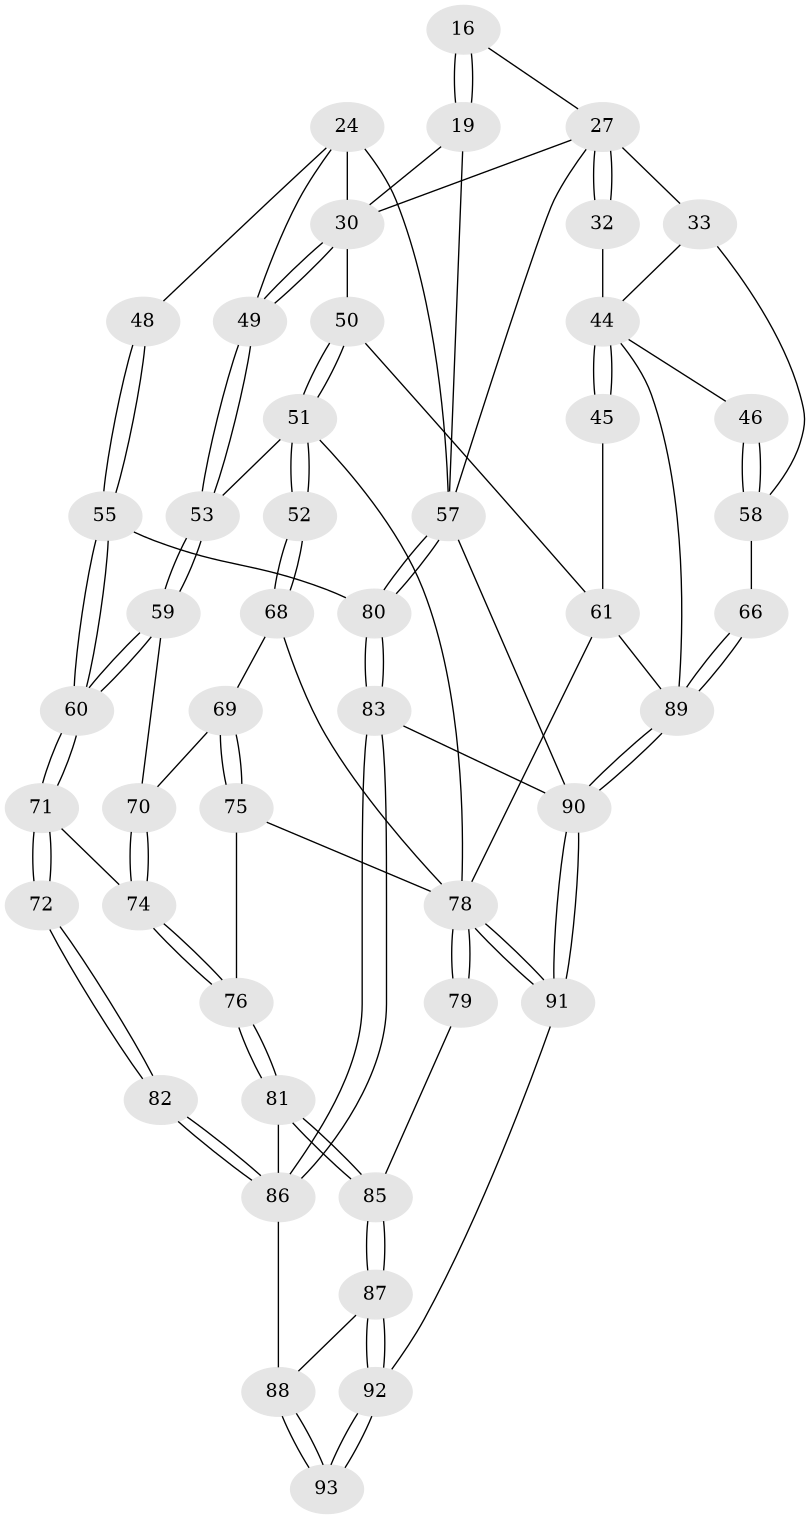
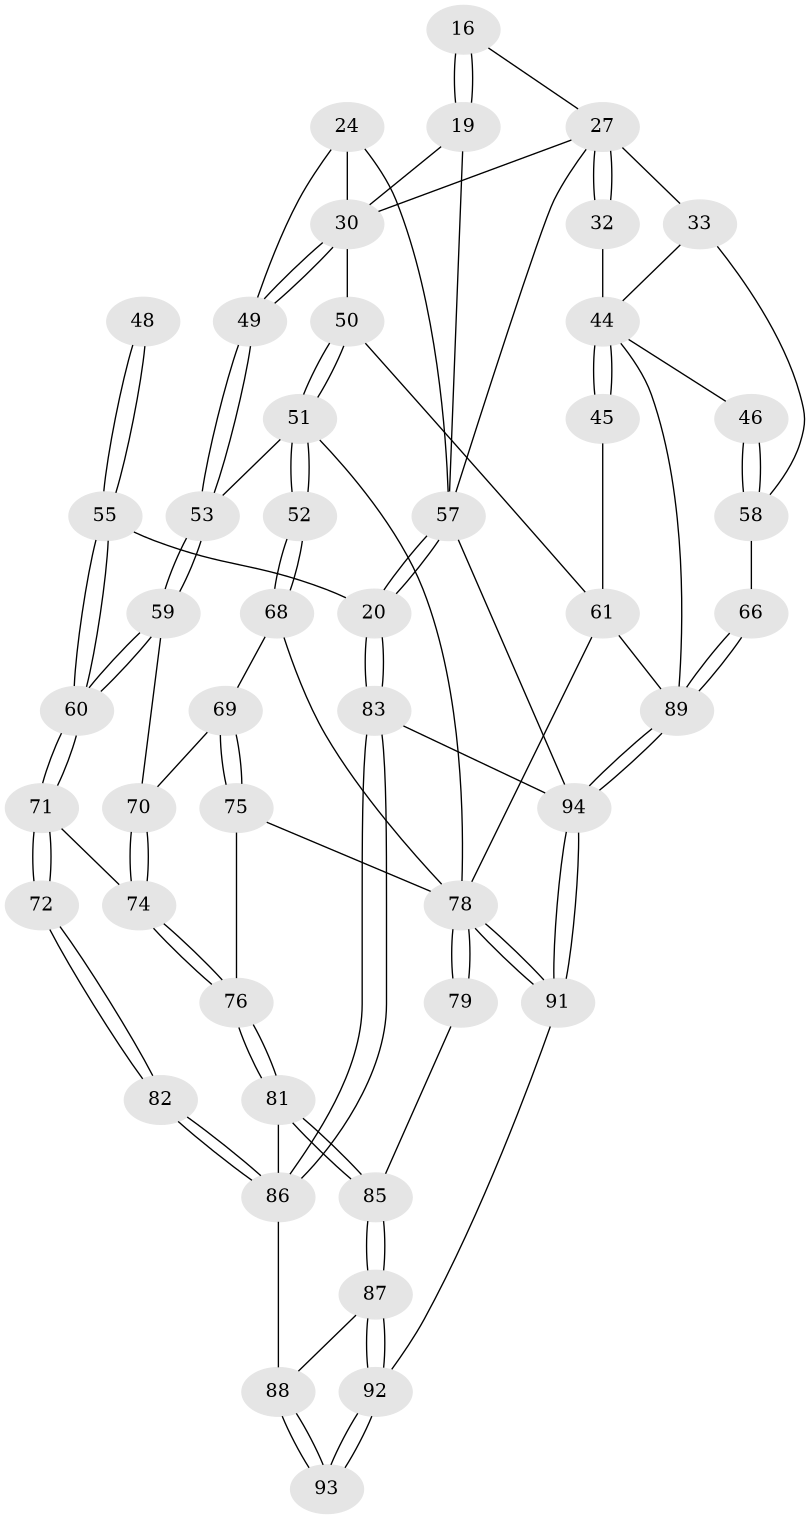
edge "24" -- "48": removed
node "80": label "80" -> "20"
node "90": label "90" -> "94"
